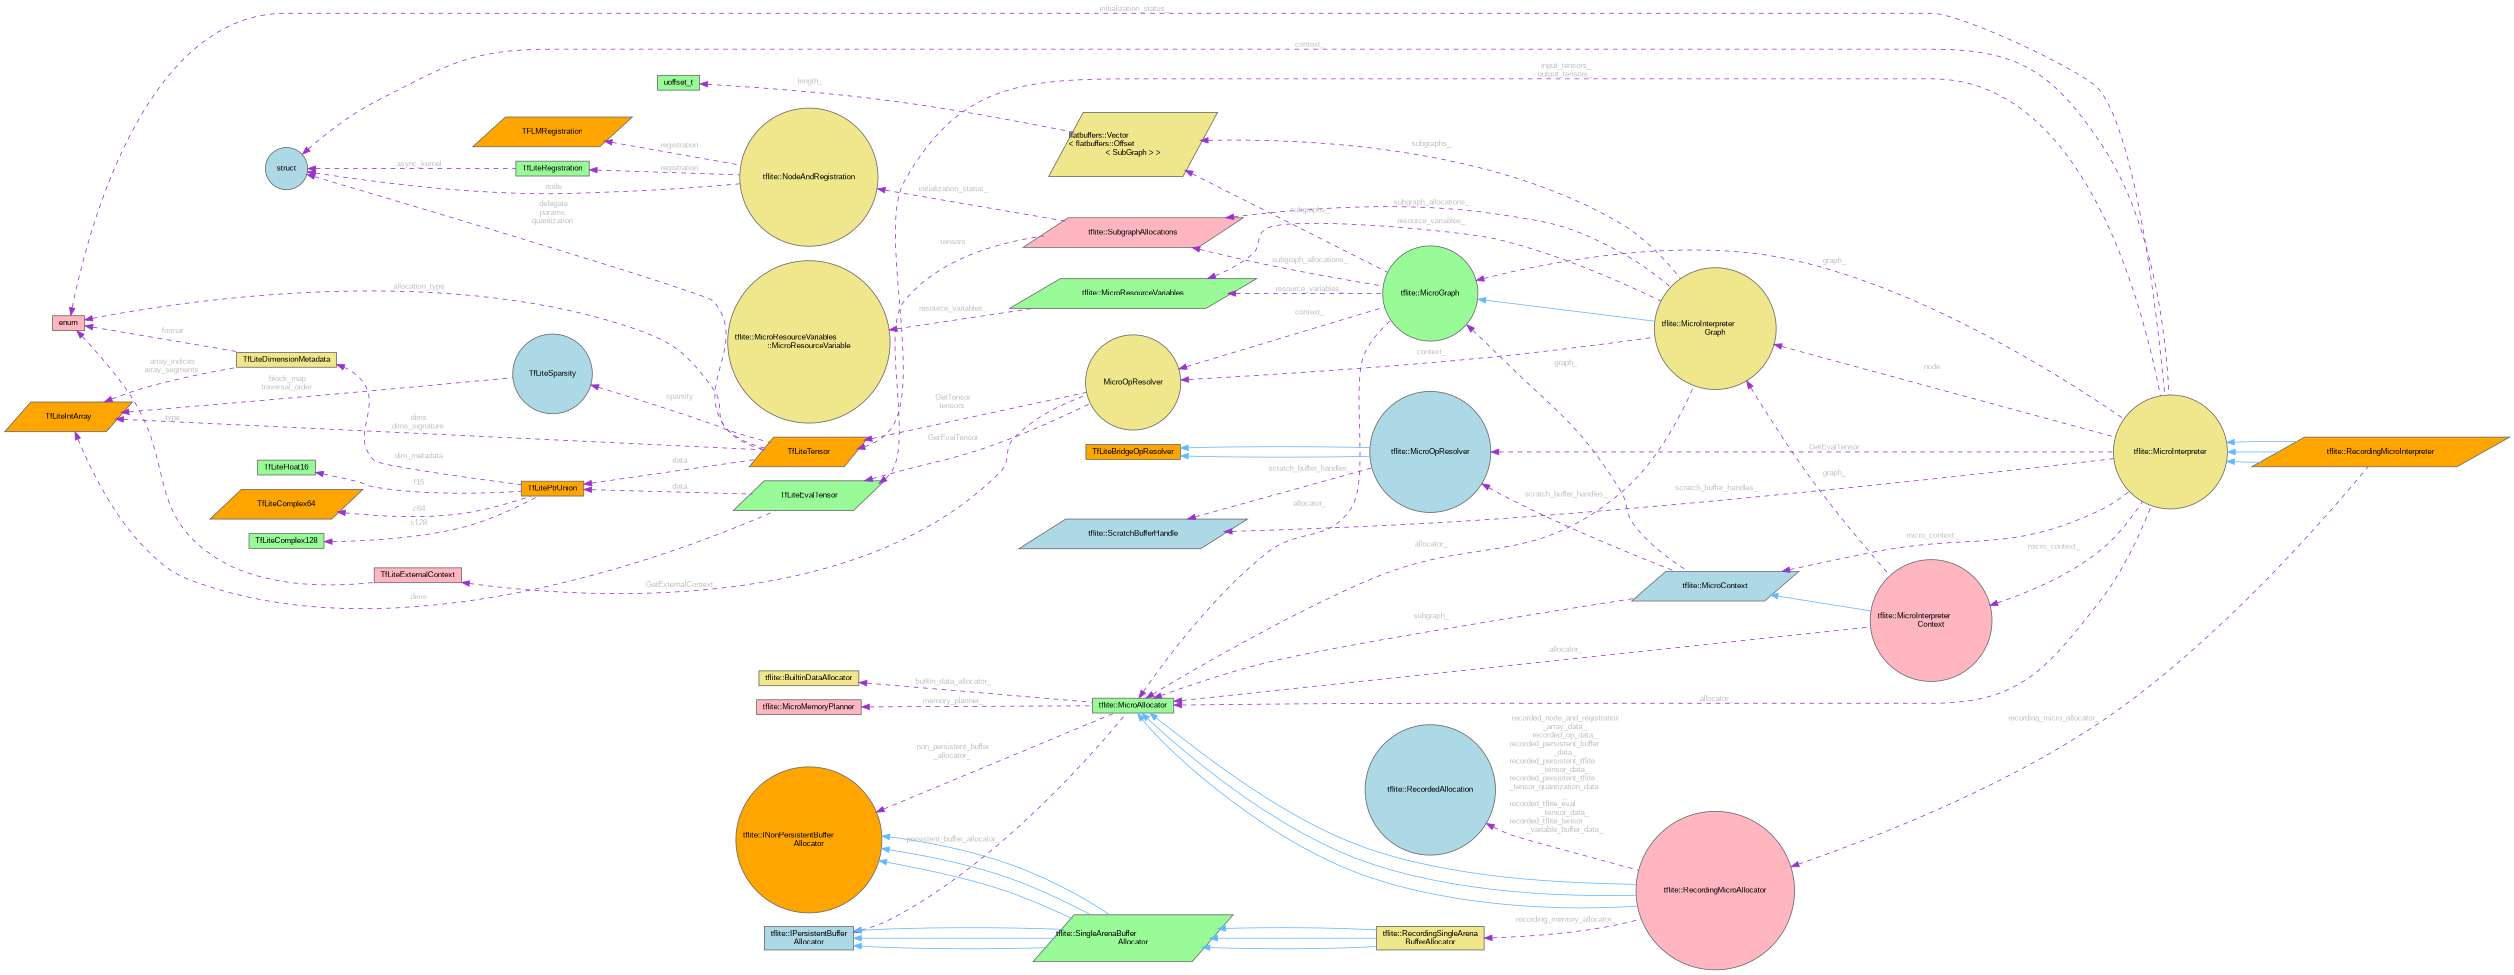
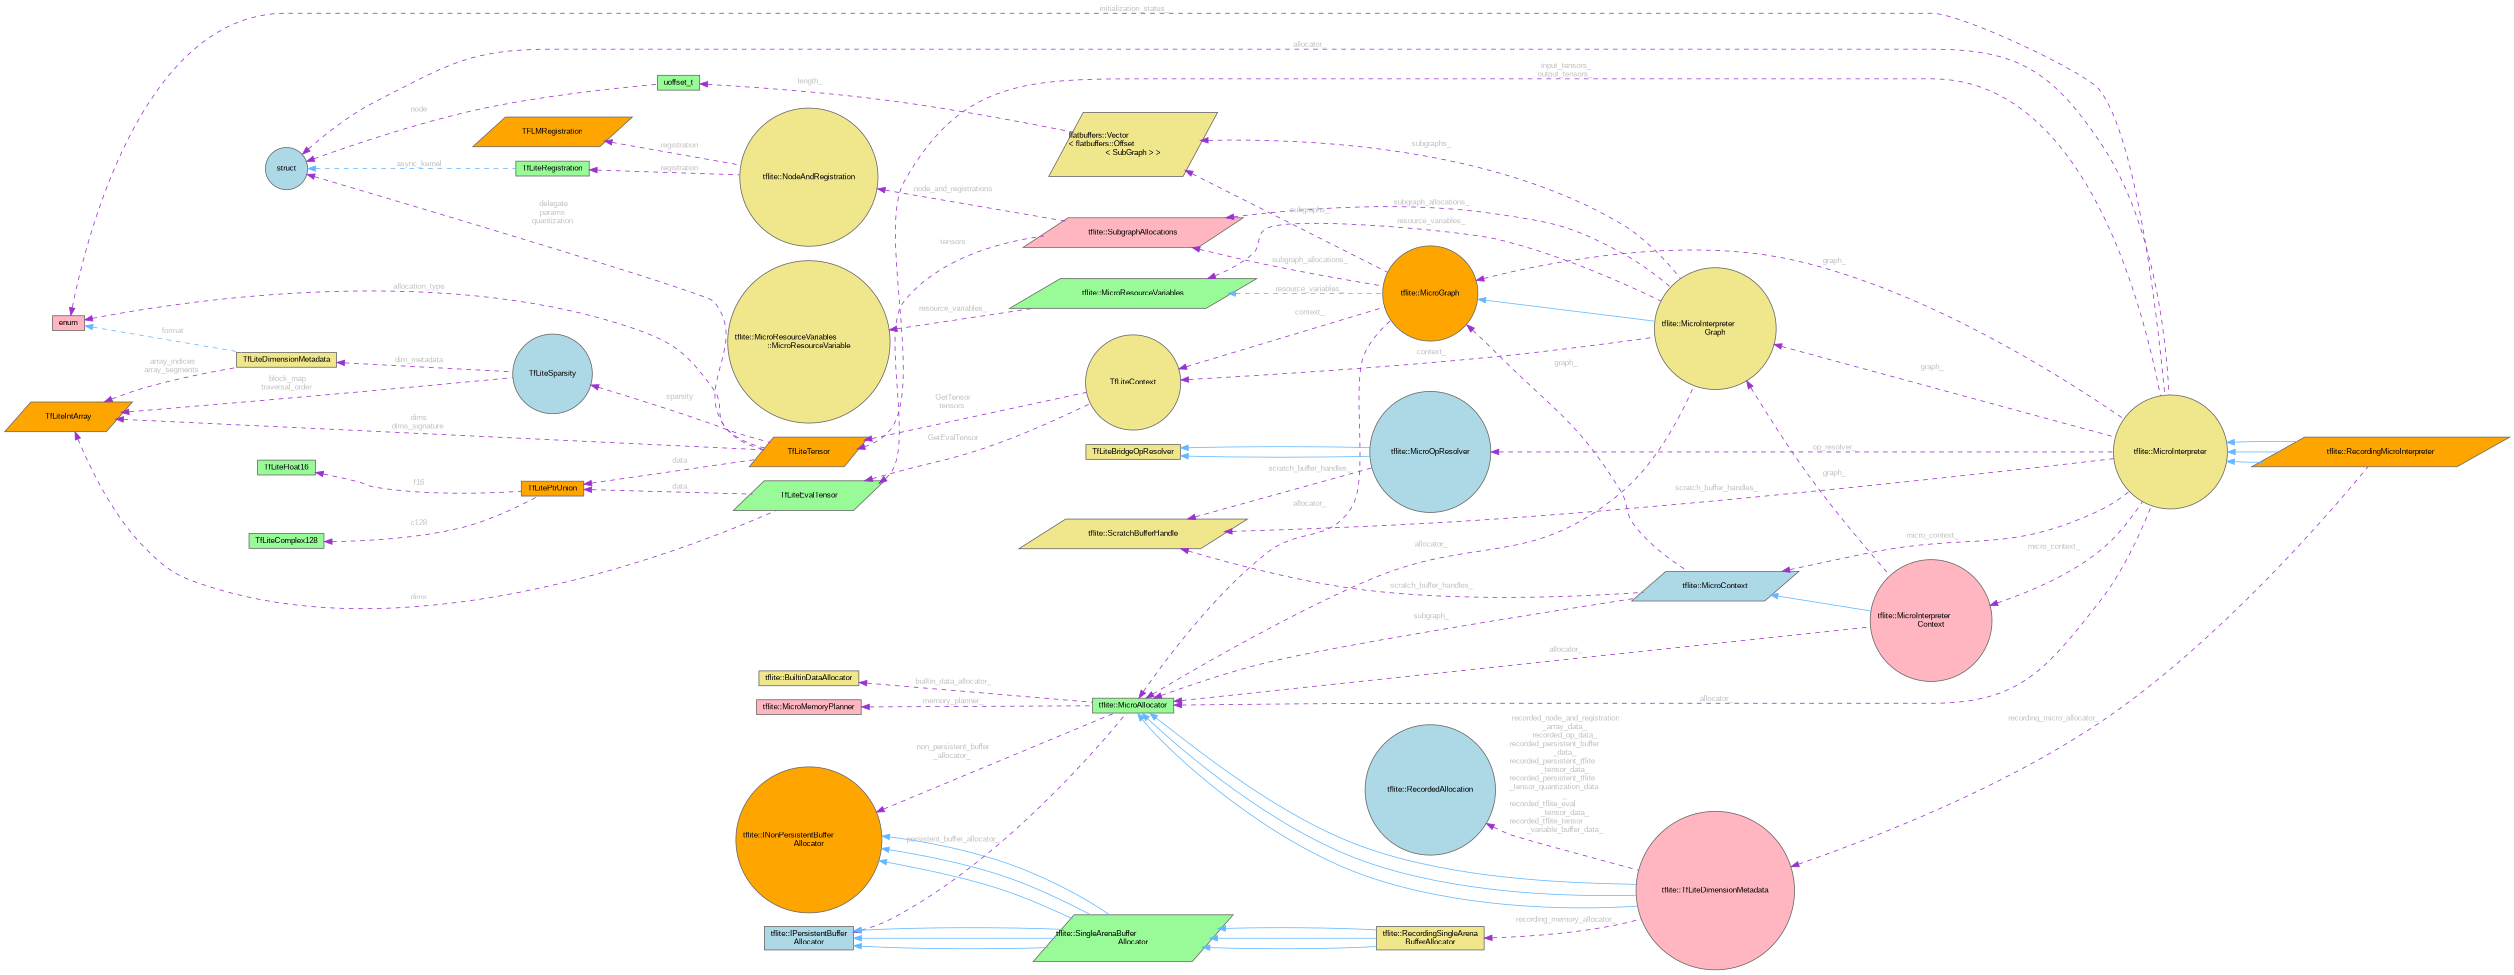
edge "tflite::MicroInterpreter" -> "struct": label " context_" -> " allocator_"
edge "TfLiteRegistration" -> "struct": color darkorchid3 -> steelblue1
edge "tflite::SubgraphAllocations" -> "tflite::NodeAndRegistration": label " initialization_status_" -> " node_and_registrations"
edge "tflite::NodeAndRegistration" -> "struct": now "uoffset_t" -> "struct"
edge "tflite::MicroGraph" -> "tflite::MicroResourceVariables": color darkorchid3 -> steelblue1
node "tflite::MicroGraph": fillcolor palegreen -> orange
edge "TfLiteDimensionMetadata" -> "enum": color darkorchid3 -> steelblue1
edge "tflite::MicroInterpreter" -> "tflite::MicroInterpreter Graph": label " node" -> " graph_"
node "MicroOpResolver": label "MicroOpResolver" -> "TfLiteContext"
edge "tflite::MicroInterpreter" -> "tflite::MicroOpResolver": label " GetEvalTensor" -> " op_resolver_"
node "TfLiteBridgeOpResolver": fillcolor orange -> khaki
edge "TfLitePtrUnion" -> "TfLiteDimensionMetadata": now "TfLiteSparsity" -> "TfLiteDimensionMetadata"
node "TfLiteComplex64": removed
edge "tflite::MicroContext" -> "tflite::MicroOpResolver": now "tflite::MicroContext" -> "tflite::ScratchBufferHandle"
node "tflite::ScratchBufferHandle": fillcolor lightblue -> khaki
node "TfLiteExternalContext": removed
node "tflite::RecordingMicroAllocator": label "tflite::RecordingMicroAllocator" -> "tflite::TfLiteDimensionMetadata"
